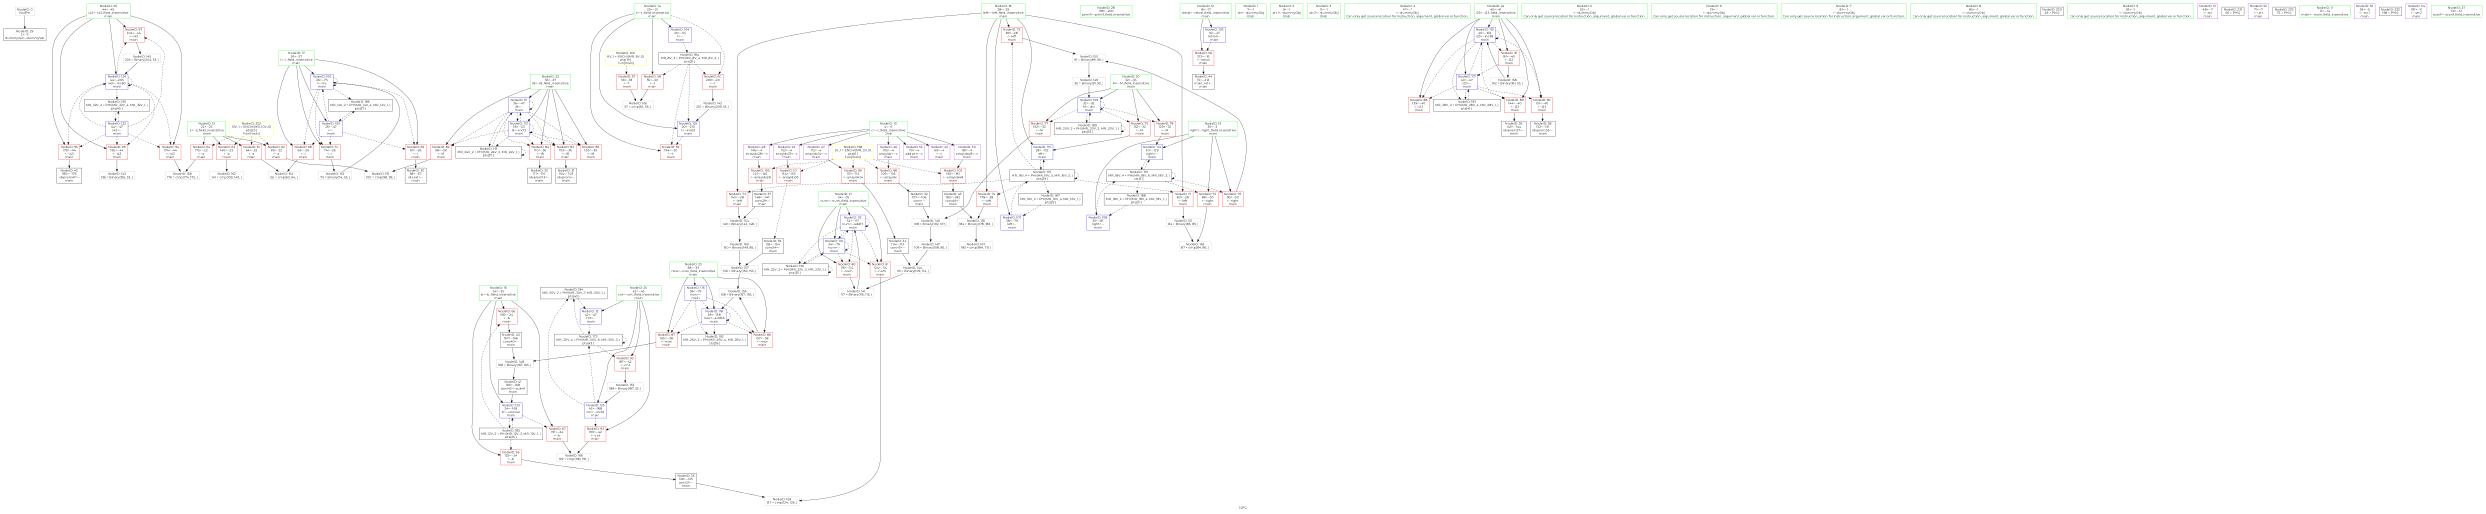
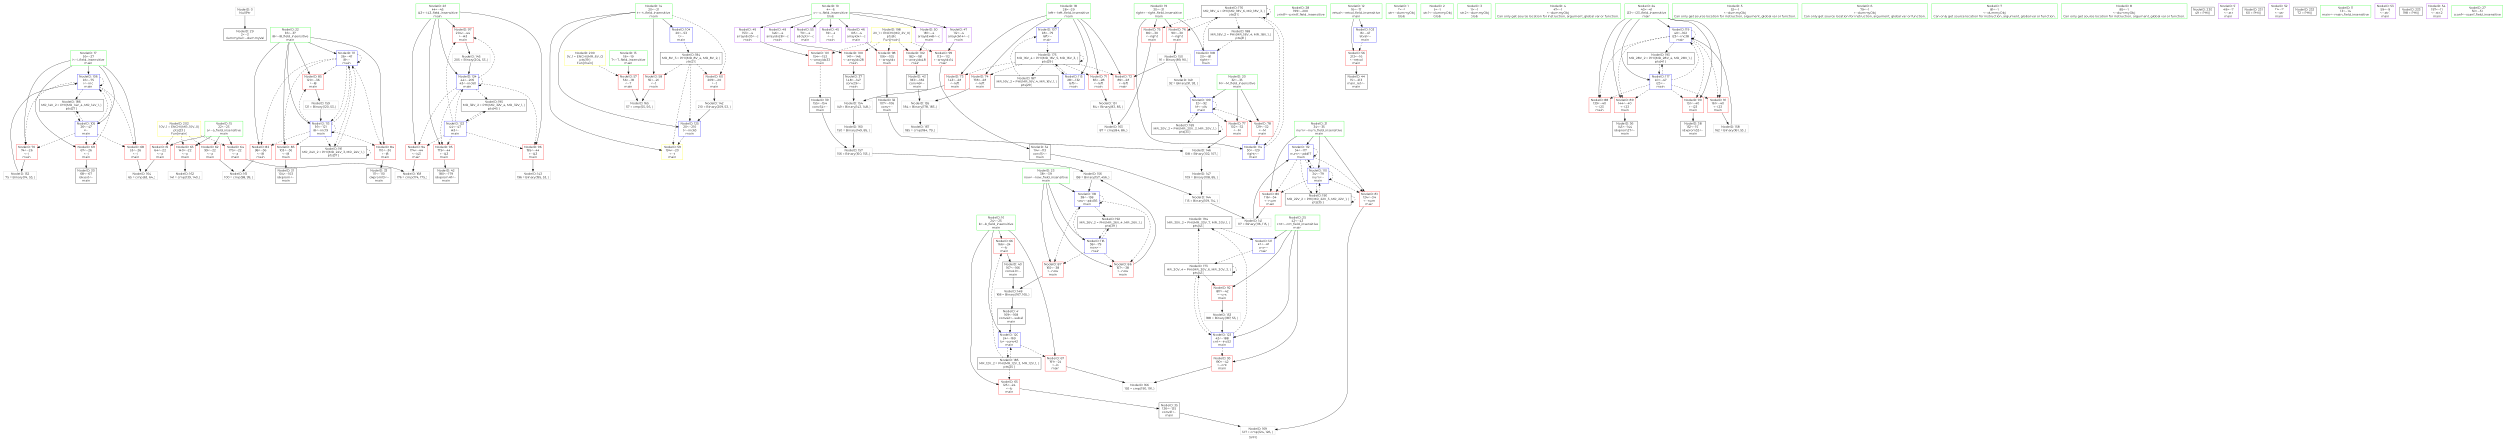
node "NodeID: 9": removed
edge "NodeID: 72" -> "NodeID: 150": reversed
node "NodeID: 13": added
edge "NodeID: 91" -> "NodeID: 117": reversed
node "NodeID: 159": added
node "NodeID: 79": removed
node "NodeID: 59": color red -> yellow
edge "NodeID: 192" -> "NodeID: 116": added
node "NodeID: 156": text "158 = Binary(157, 156, )" -> "158 = Binary(157, 456, )"
edge "NodeID: 173" -> "NodeID: 123": added
